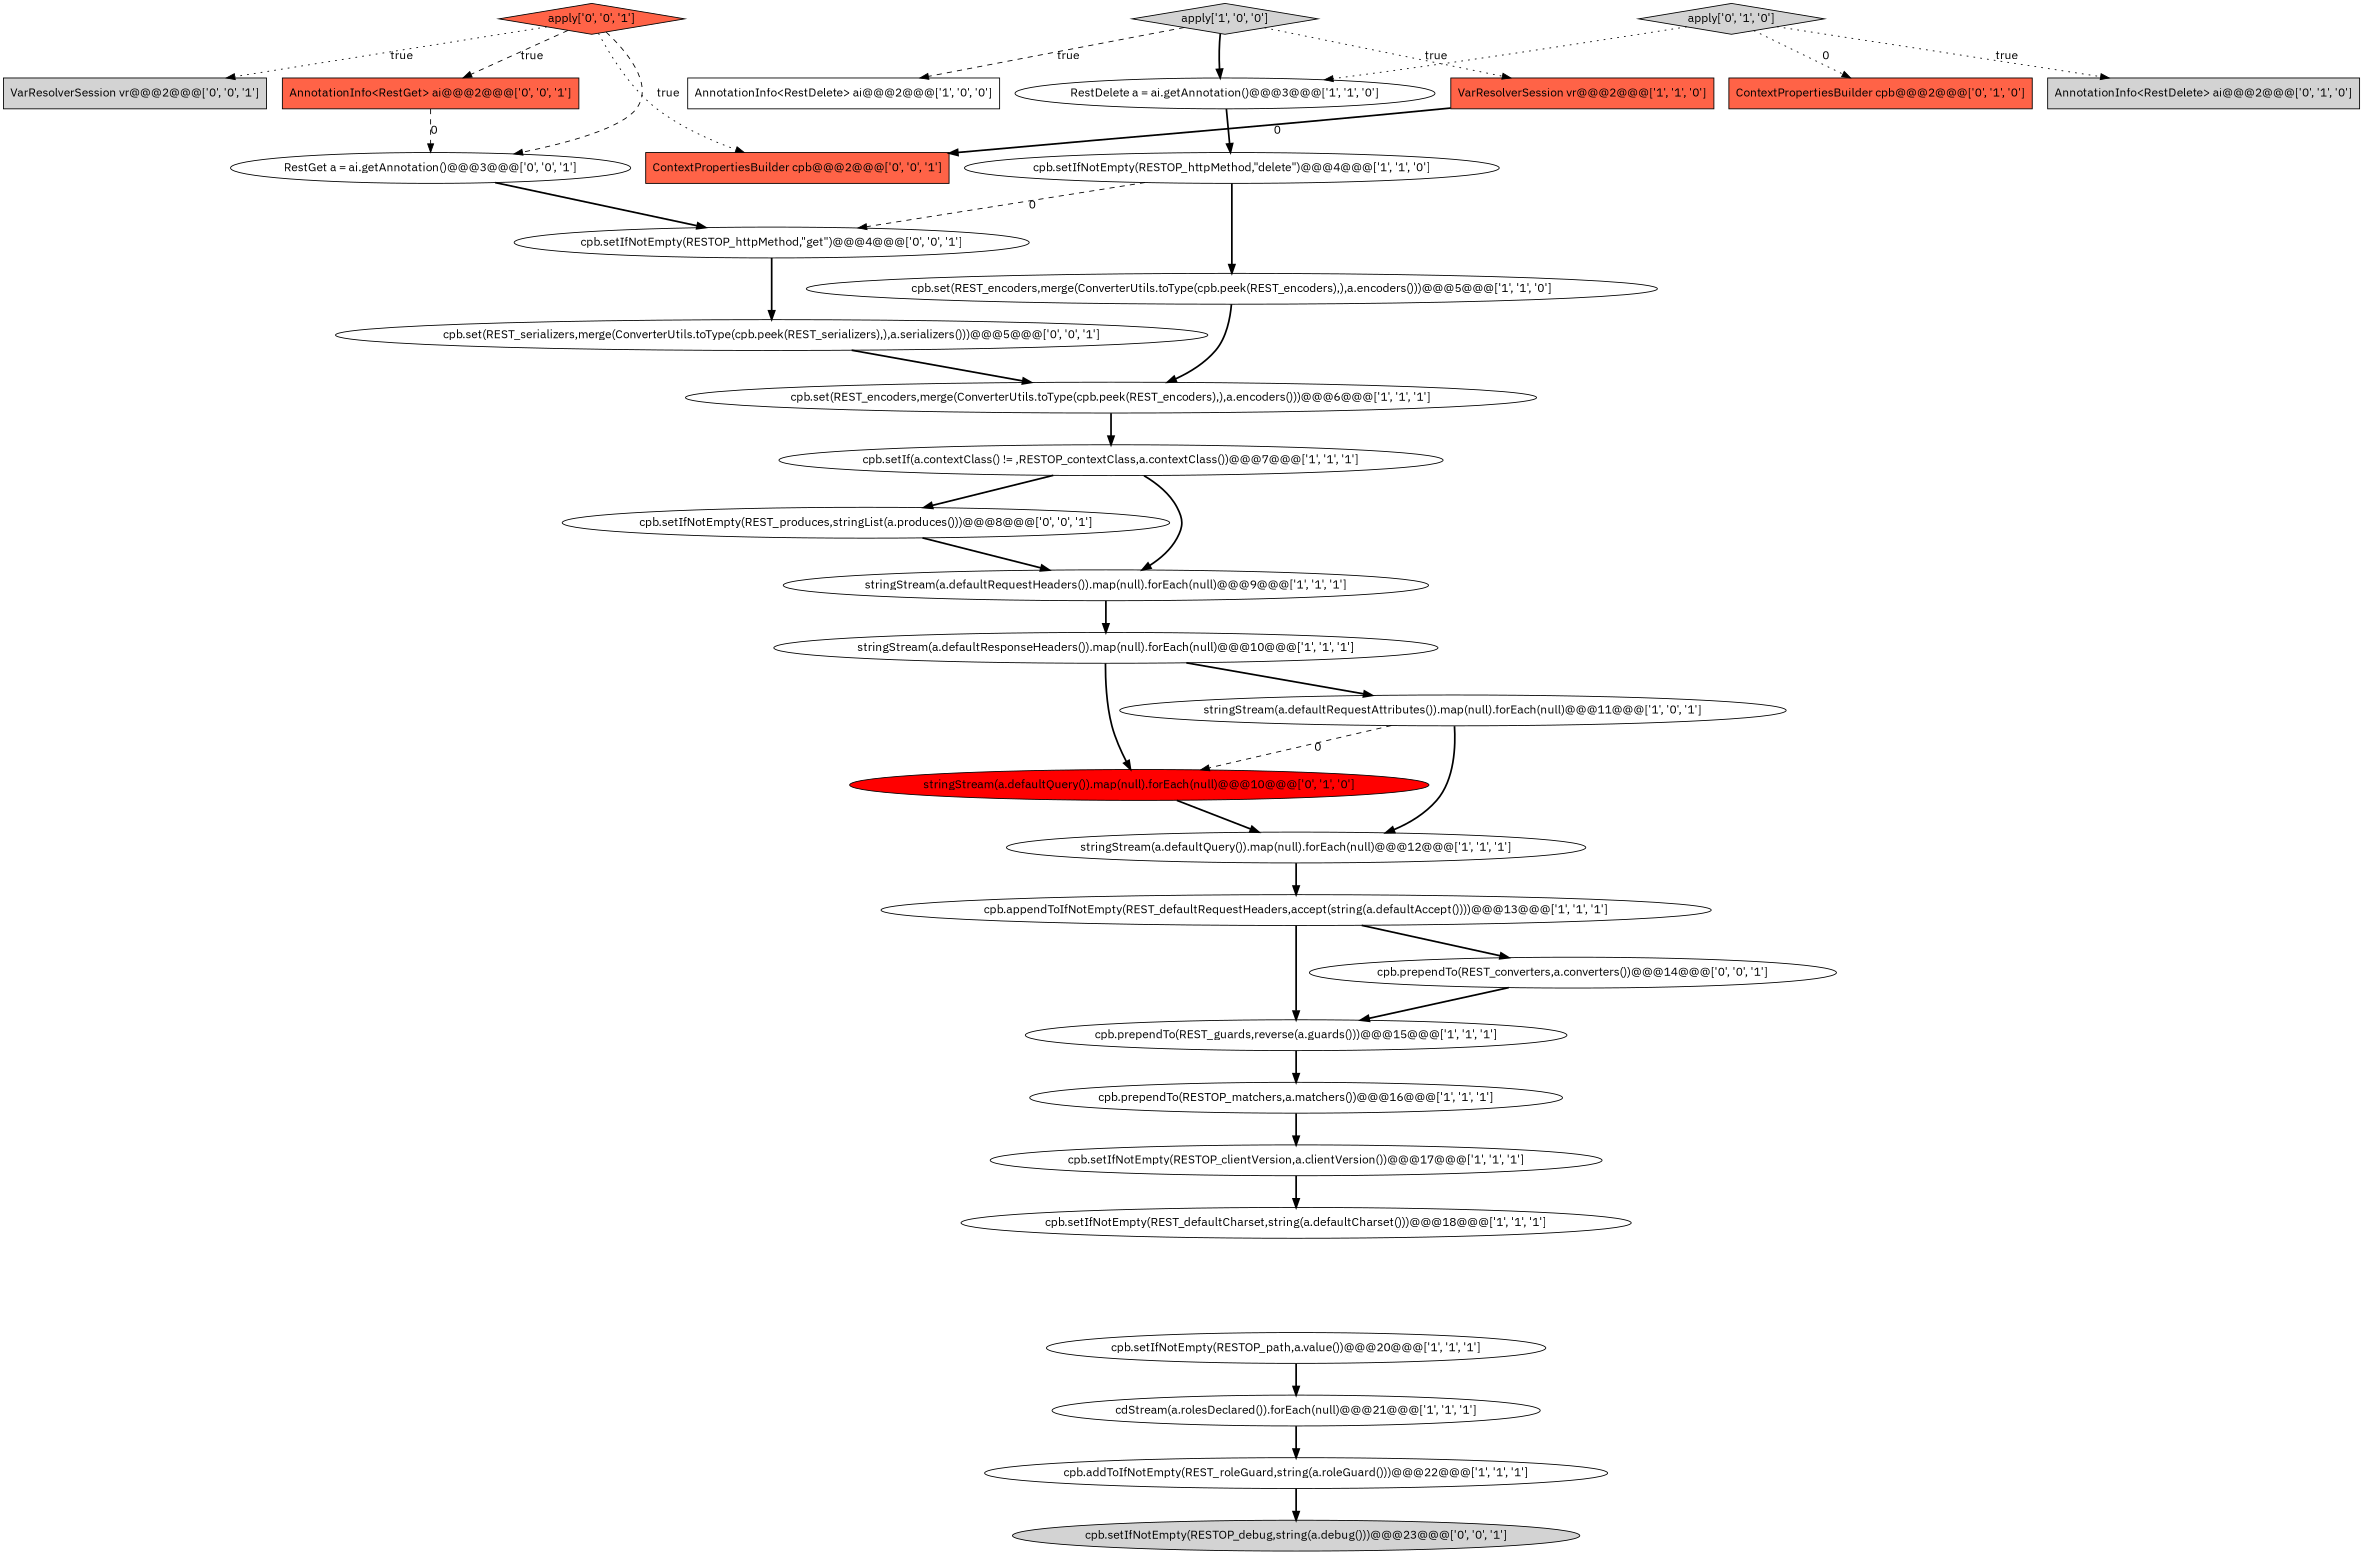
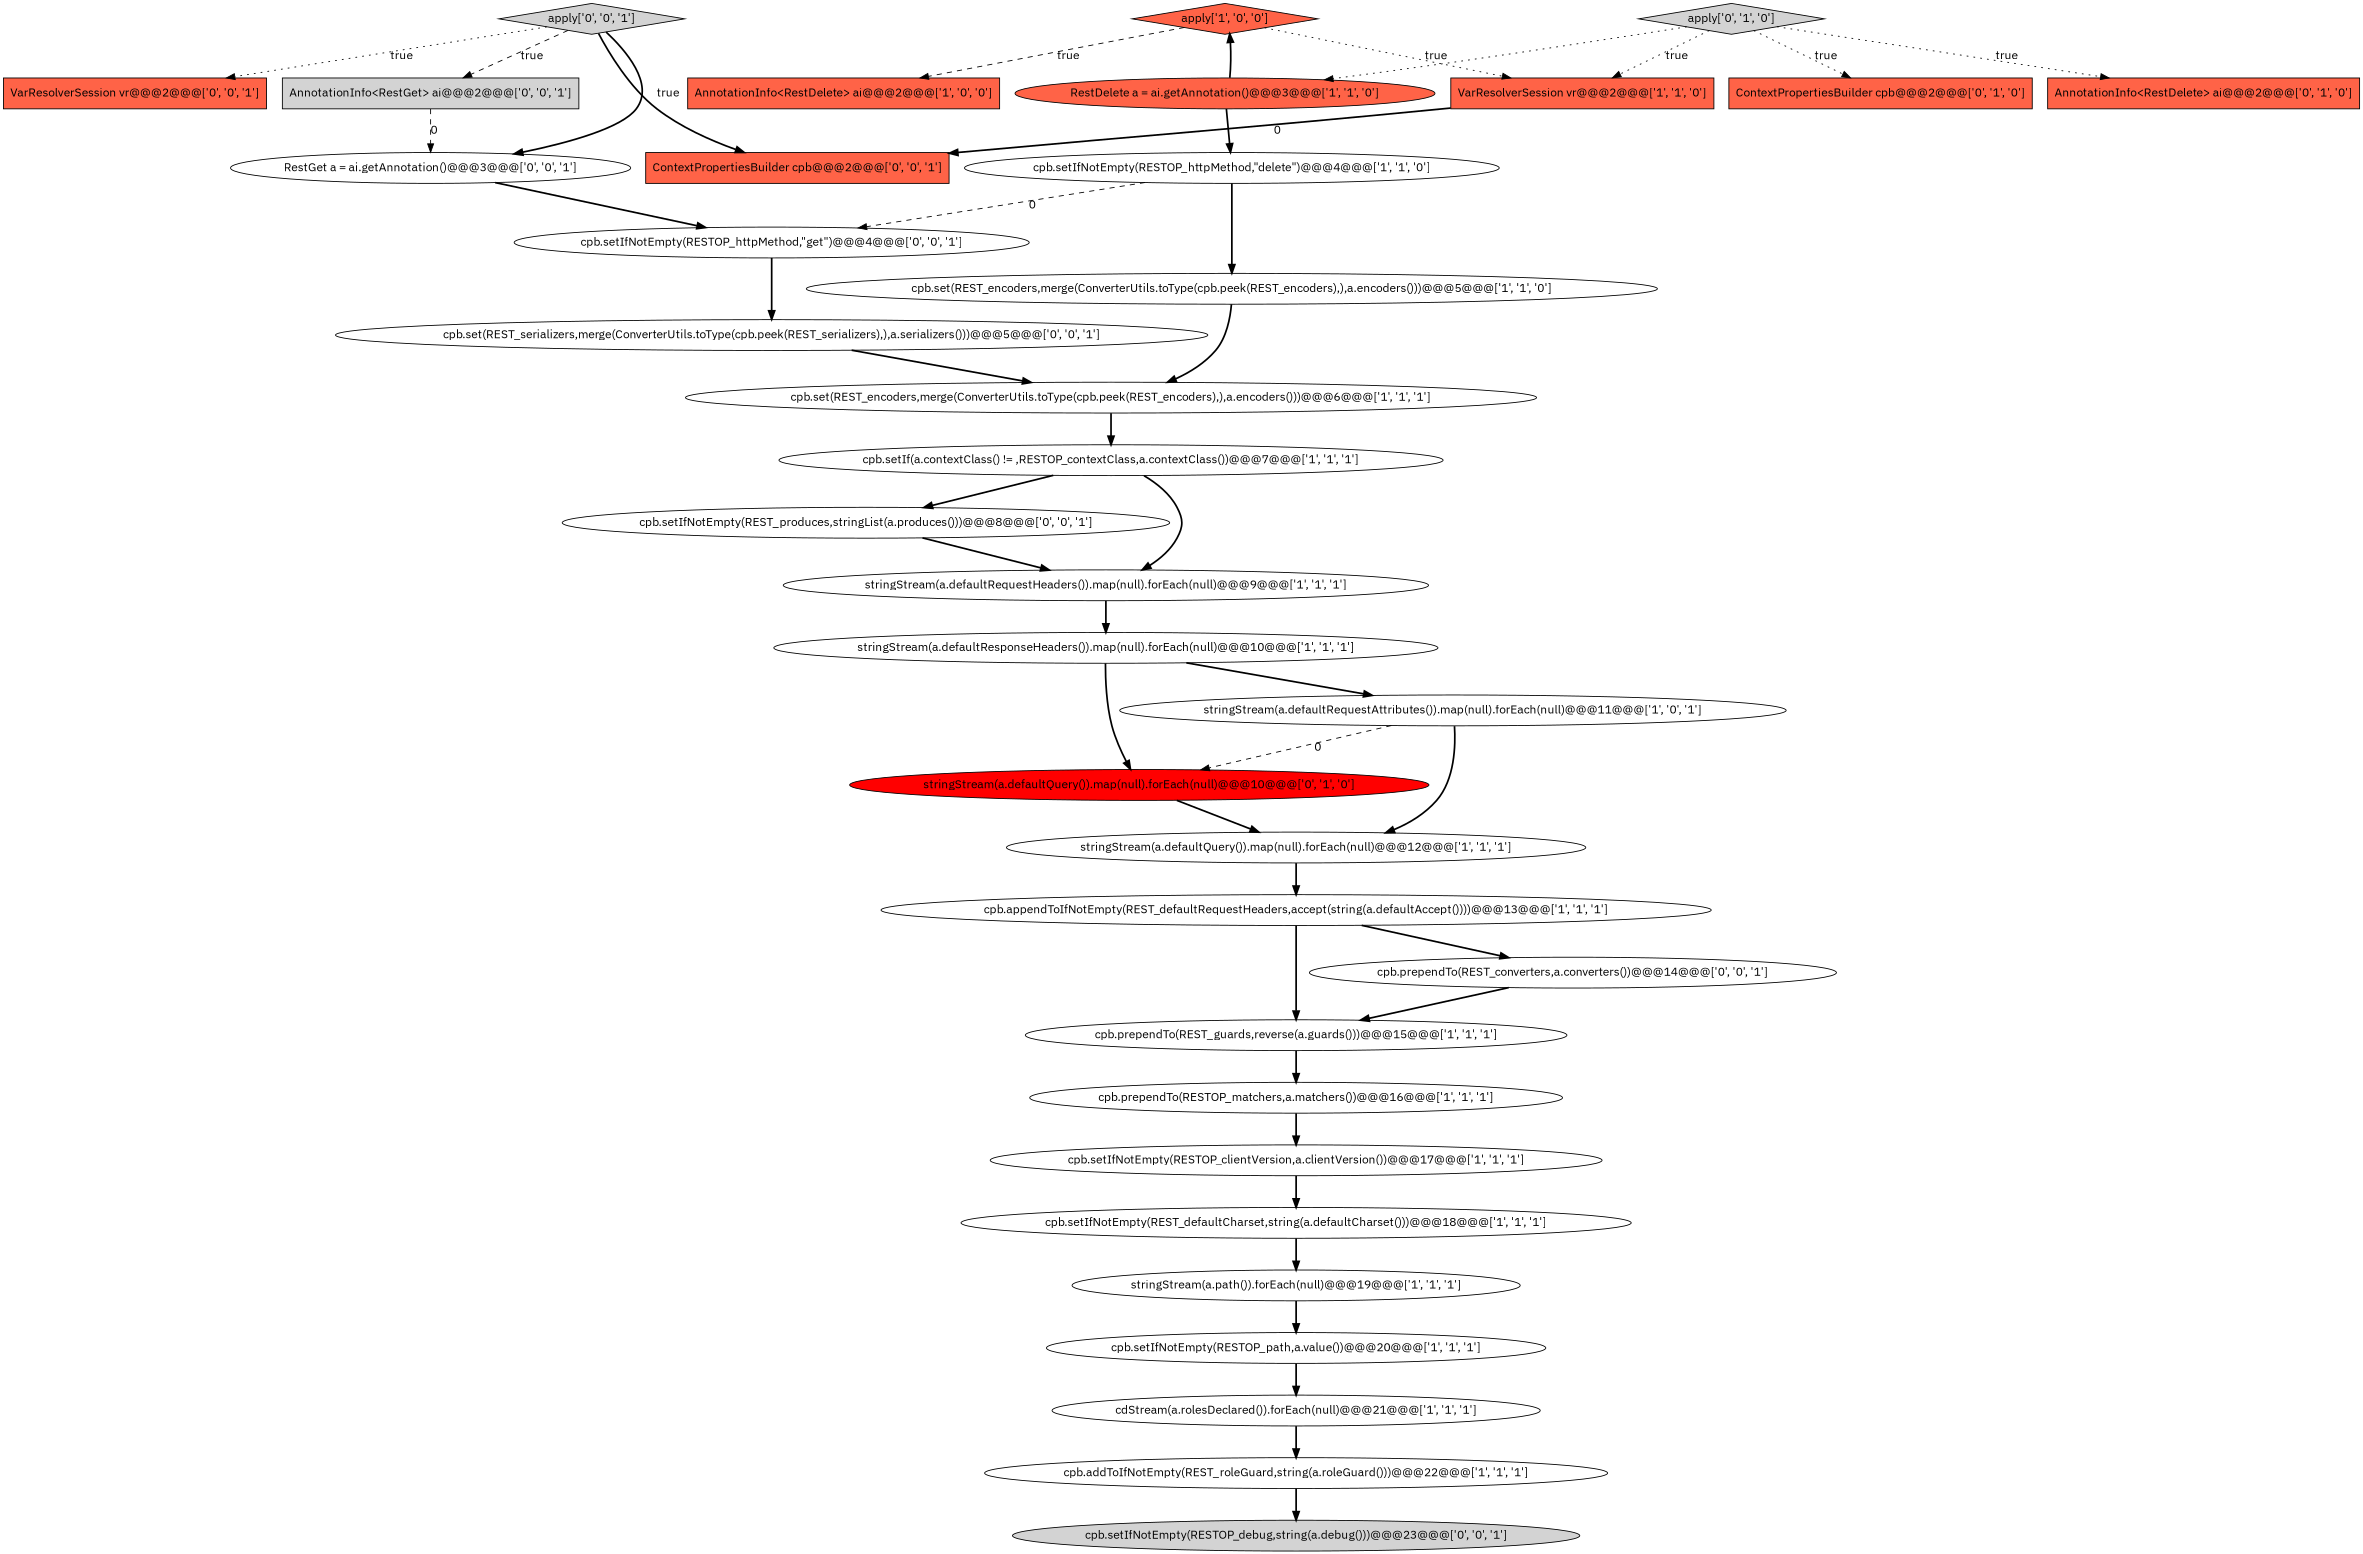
node "apply['0', '0', '1']": fillcolor tomato -> lightgray
node "apply['1', '0', '0']": fillcolor lightgray -> tomato
edge "apply['1', '0', '0']" -> "RestDelete a = ai.getAnnotation()@@@3@@@['1', '1', '0']": reversed
edge "apply['0', '1', '0']" -> "VarResolverSession vr@@@2@@@['1', '1', '0']": added, label "true"
edge "apply['0', '1', '0']" -> "ContextPropertiesBuilder cpb@@@2@@@['0', '1', '0']": label "0" -> "true"
node "VarResolverSession vr@@@2@@@['0', '0', '1']": fillcolor lightgray -> tomato
node "AnnotationInfo<RestGet> ai@@@2@@@['0', '0', '1']": fillcolor tomato -> lightgray
node "AnnotationInfo<RestDelete> ai@@@2@@@['1', '0', '0']": fillcolor white -> tomato
node "RestDelete a = ai.getAnnotation()@@@3@@@['1', '1', '0']": fillcolor white -> tomato
node "AnnotationInfo<RestDelete> ai@@@2@@@['0', '1', '0']": fillcolor lightgray -> tomato
edge "apply['0', '0', '1']" -> "ContextPropertiesBuilder cpb@@@2@@@['0', '0', '1']": style dotted -> bold
edge "apply['0', '0', '1']" -> "RestGet a = ai.getAnnotation()@@@3@@@['0', '0', '1']": style dashed -> bold
node "stringStream(a.path()).forEach(null)@@@19@@@['1', '1', '1']": added
